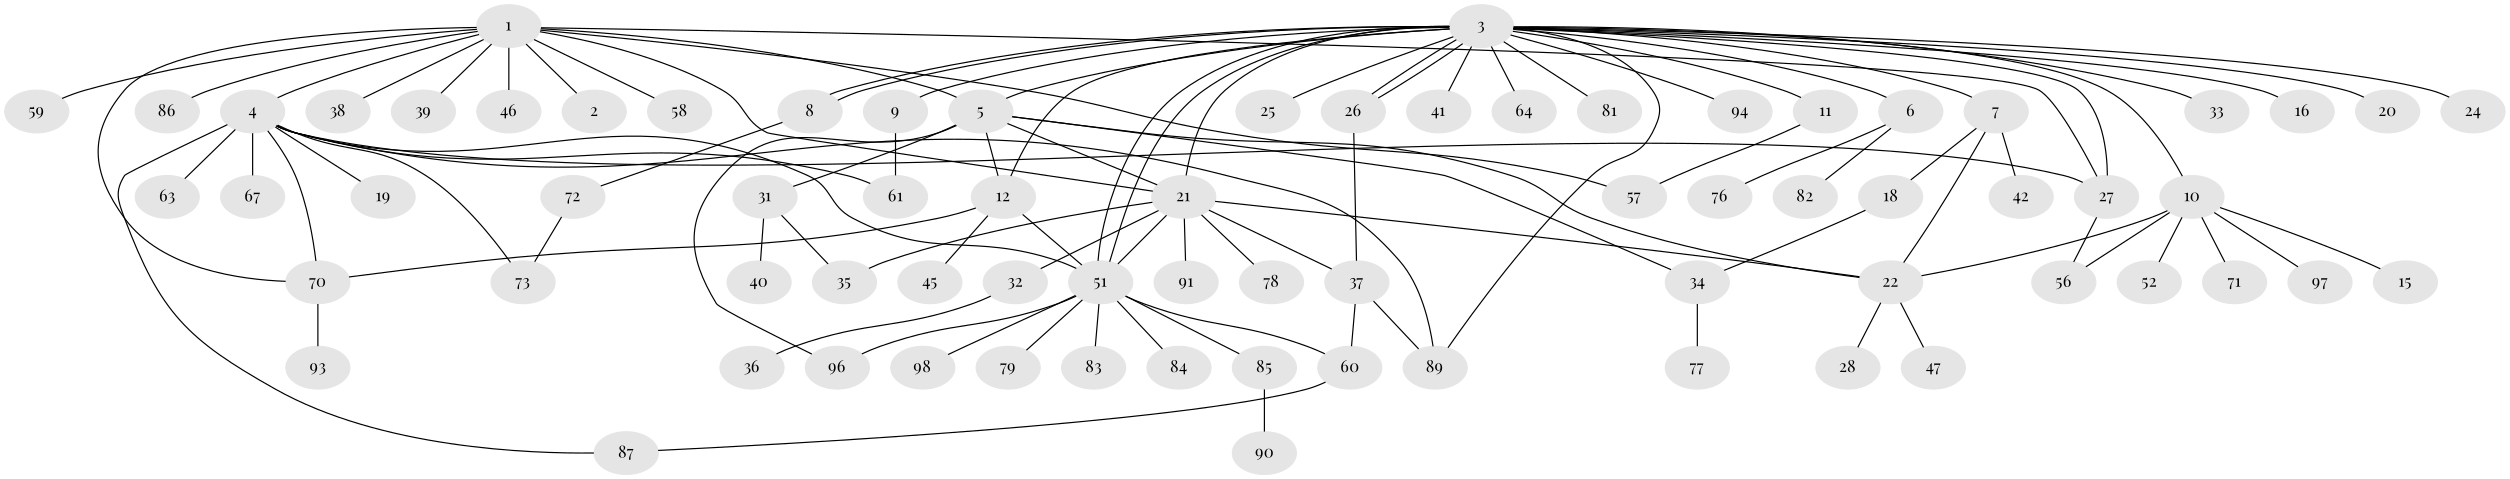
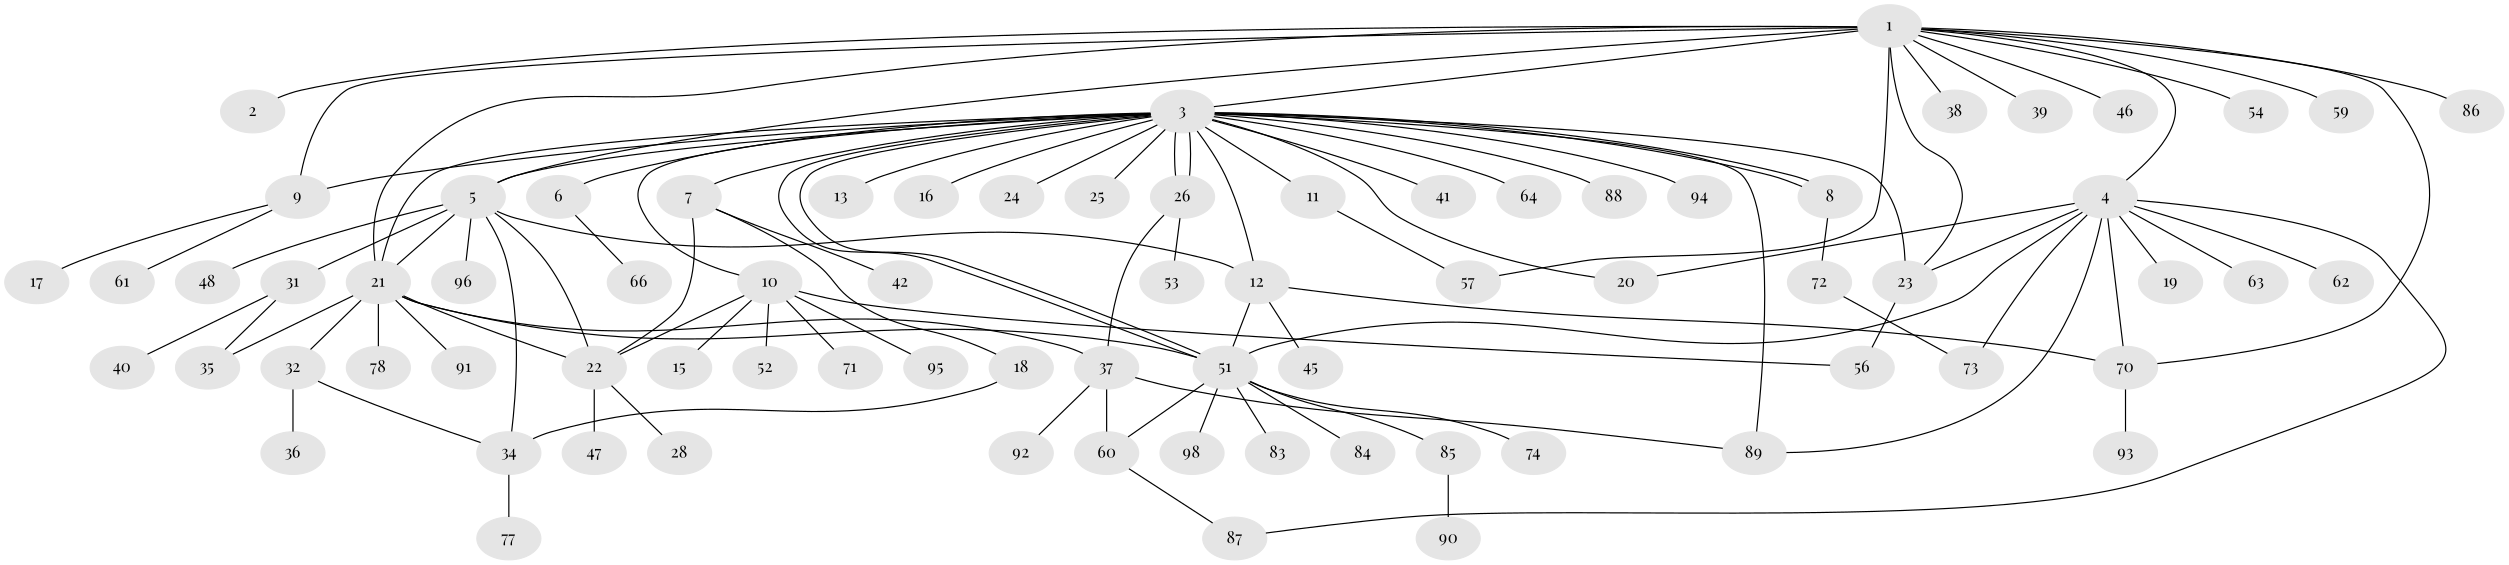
edge "1" -- "9": added
edge "1" -- "3": added
node "58": label "58" -> "54"
node "81": label "81" -> "88"
node "33": label "33" -> "13"
edge "4" -- "61": now "4" -- "20"
node "67": label "67" -> "62"
node "76": label "76" -> "66"
node "82": removed
node "27": label "27" -> "23"
node "17": added
node "48": added
node "53": added
node "97": label "97" -> "95"
edge "51" -- "96": removed
node "79": label "79" -> "74"
edge "32" -- "34": added
node "92": added
